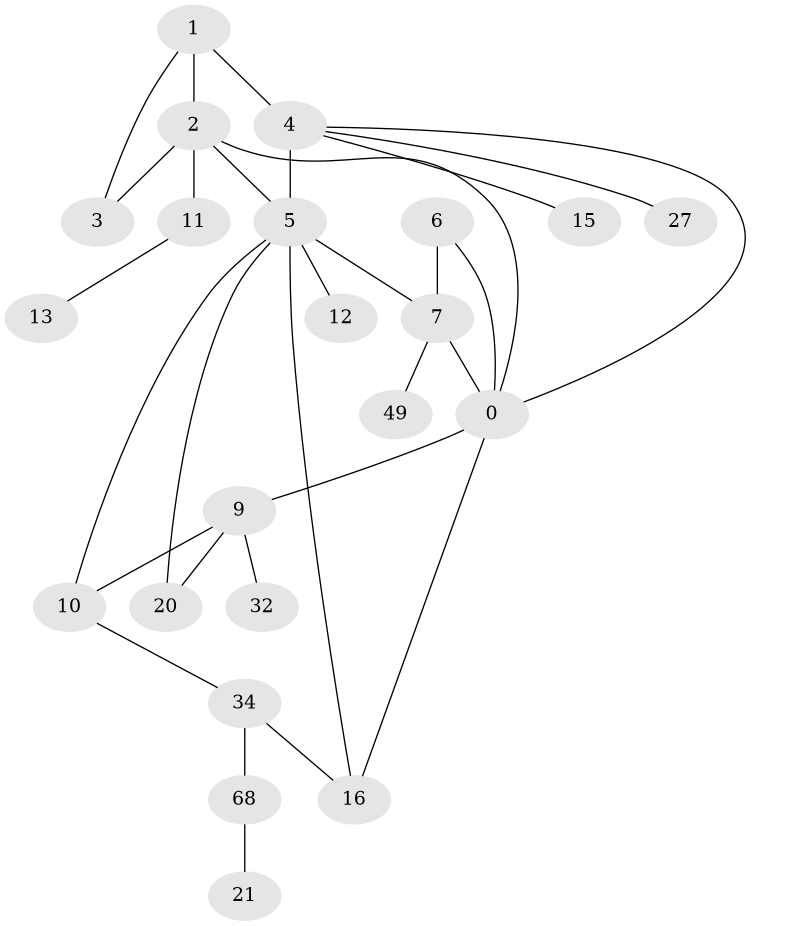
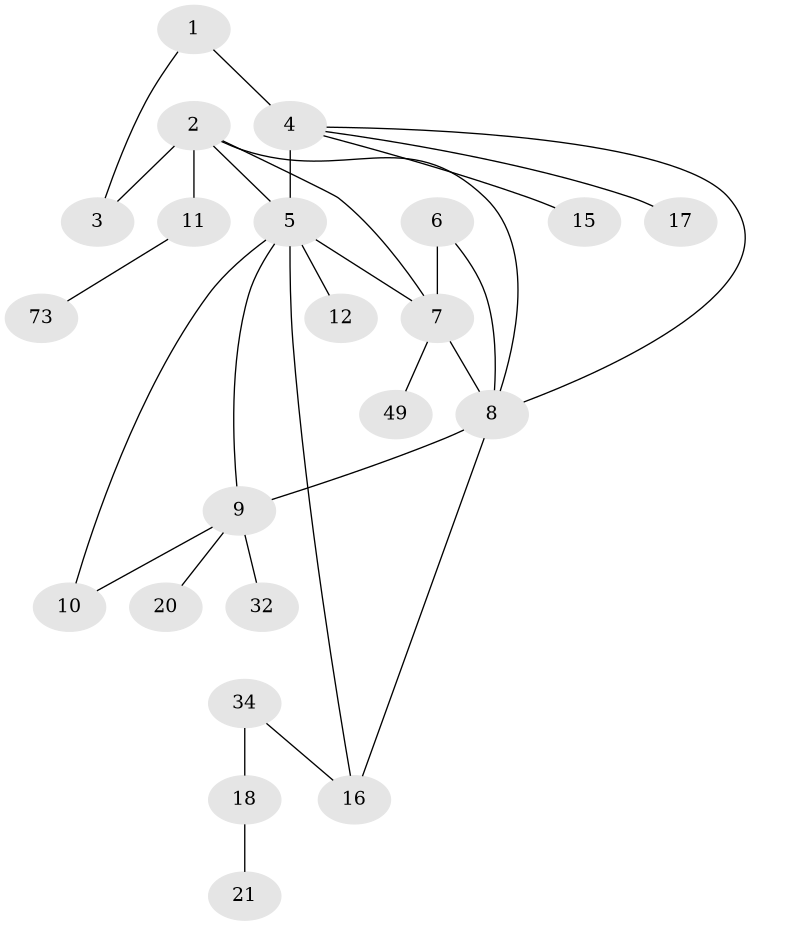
edge "1" -- "2": now "7" -- "2"
node "27": label "27" -> "17"
node "13": label "13" -> "73"
edge "5" -- "20": now "5" -- "9"
node "0": label "0" -> "8"
edge "10" -- "34": removed
node "68": label "68" -> "18"
